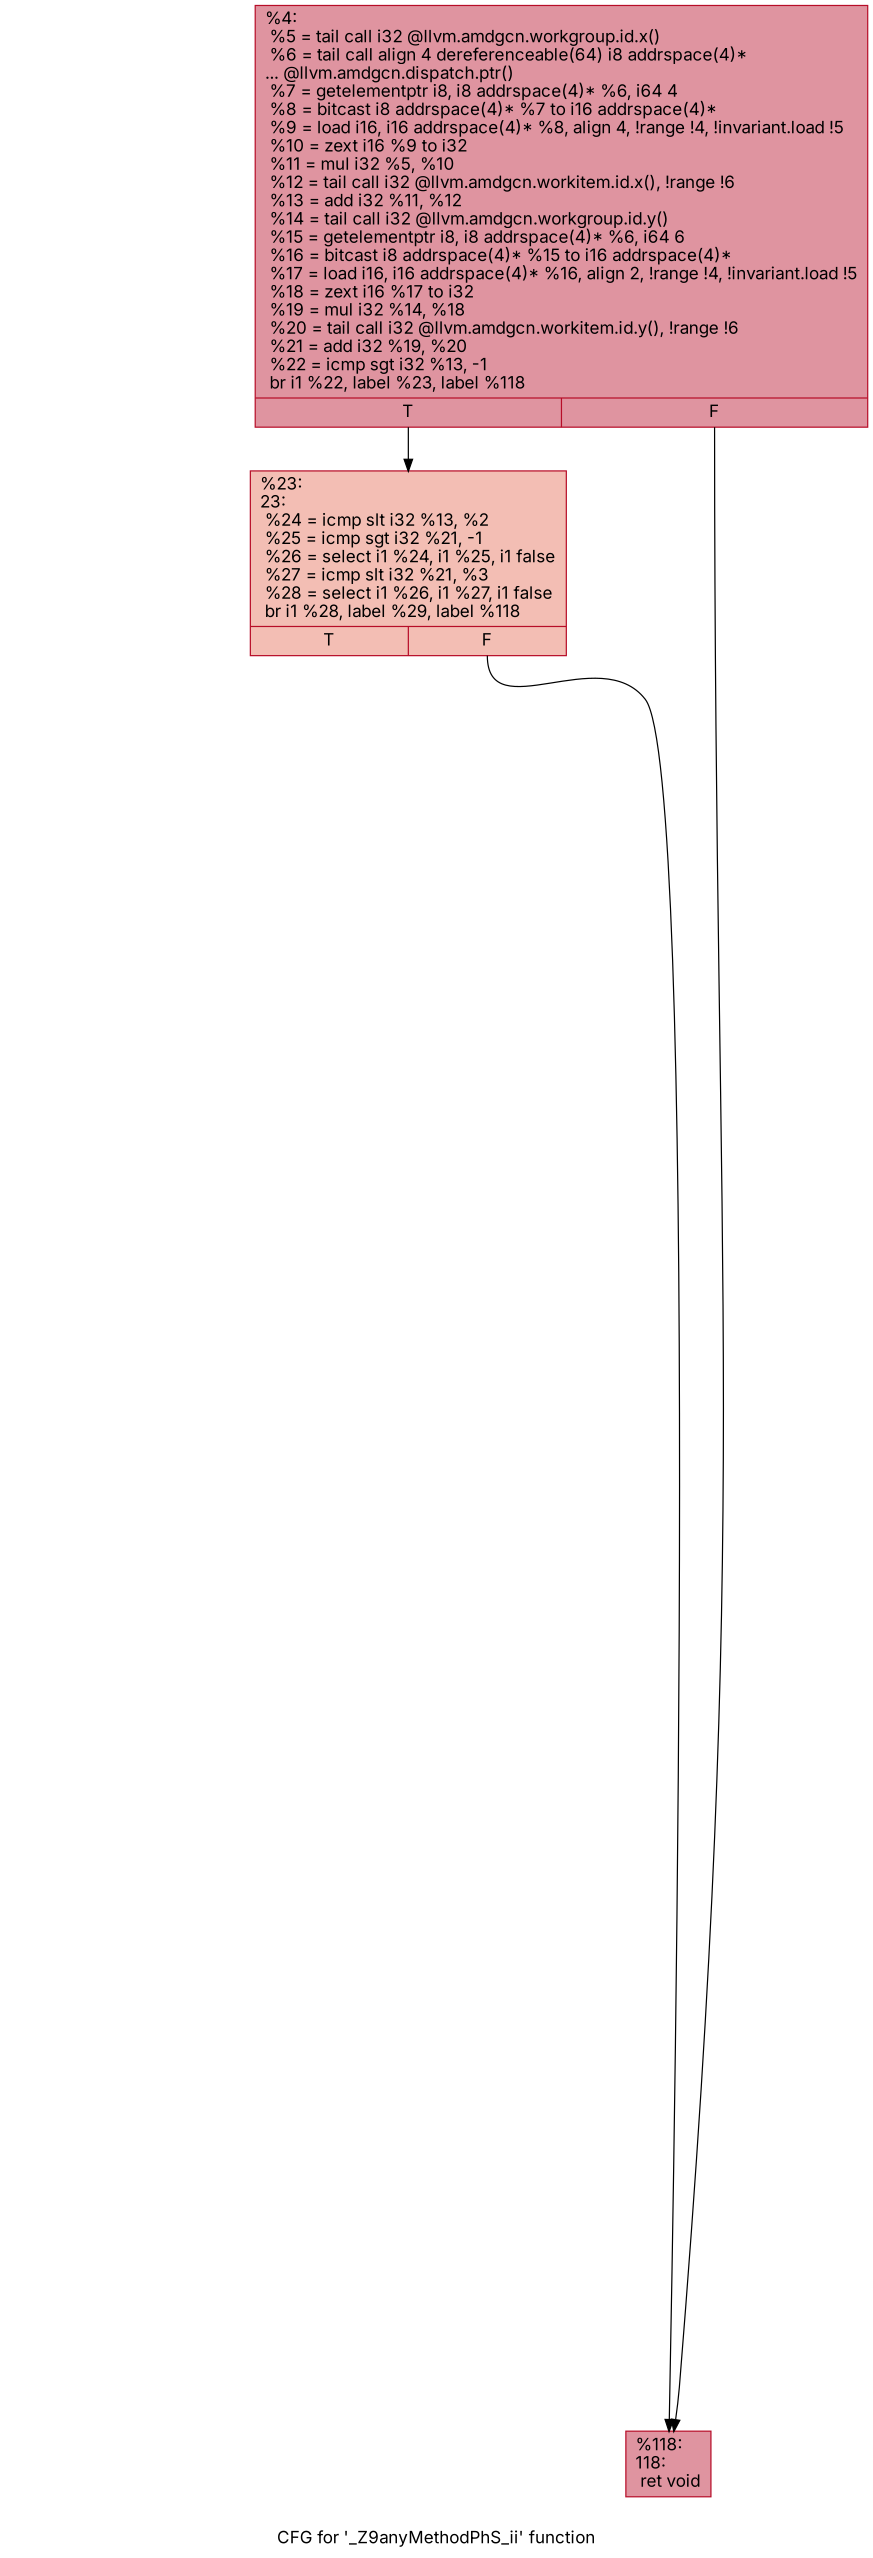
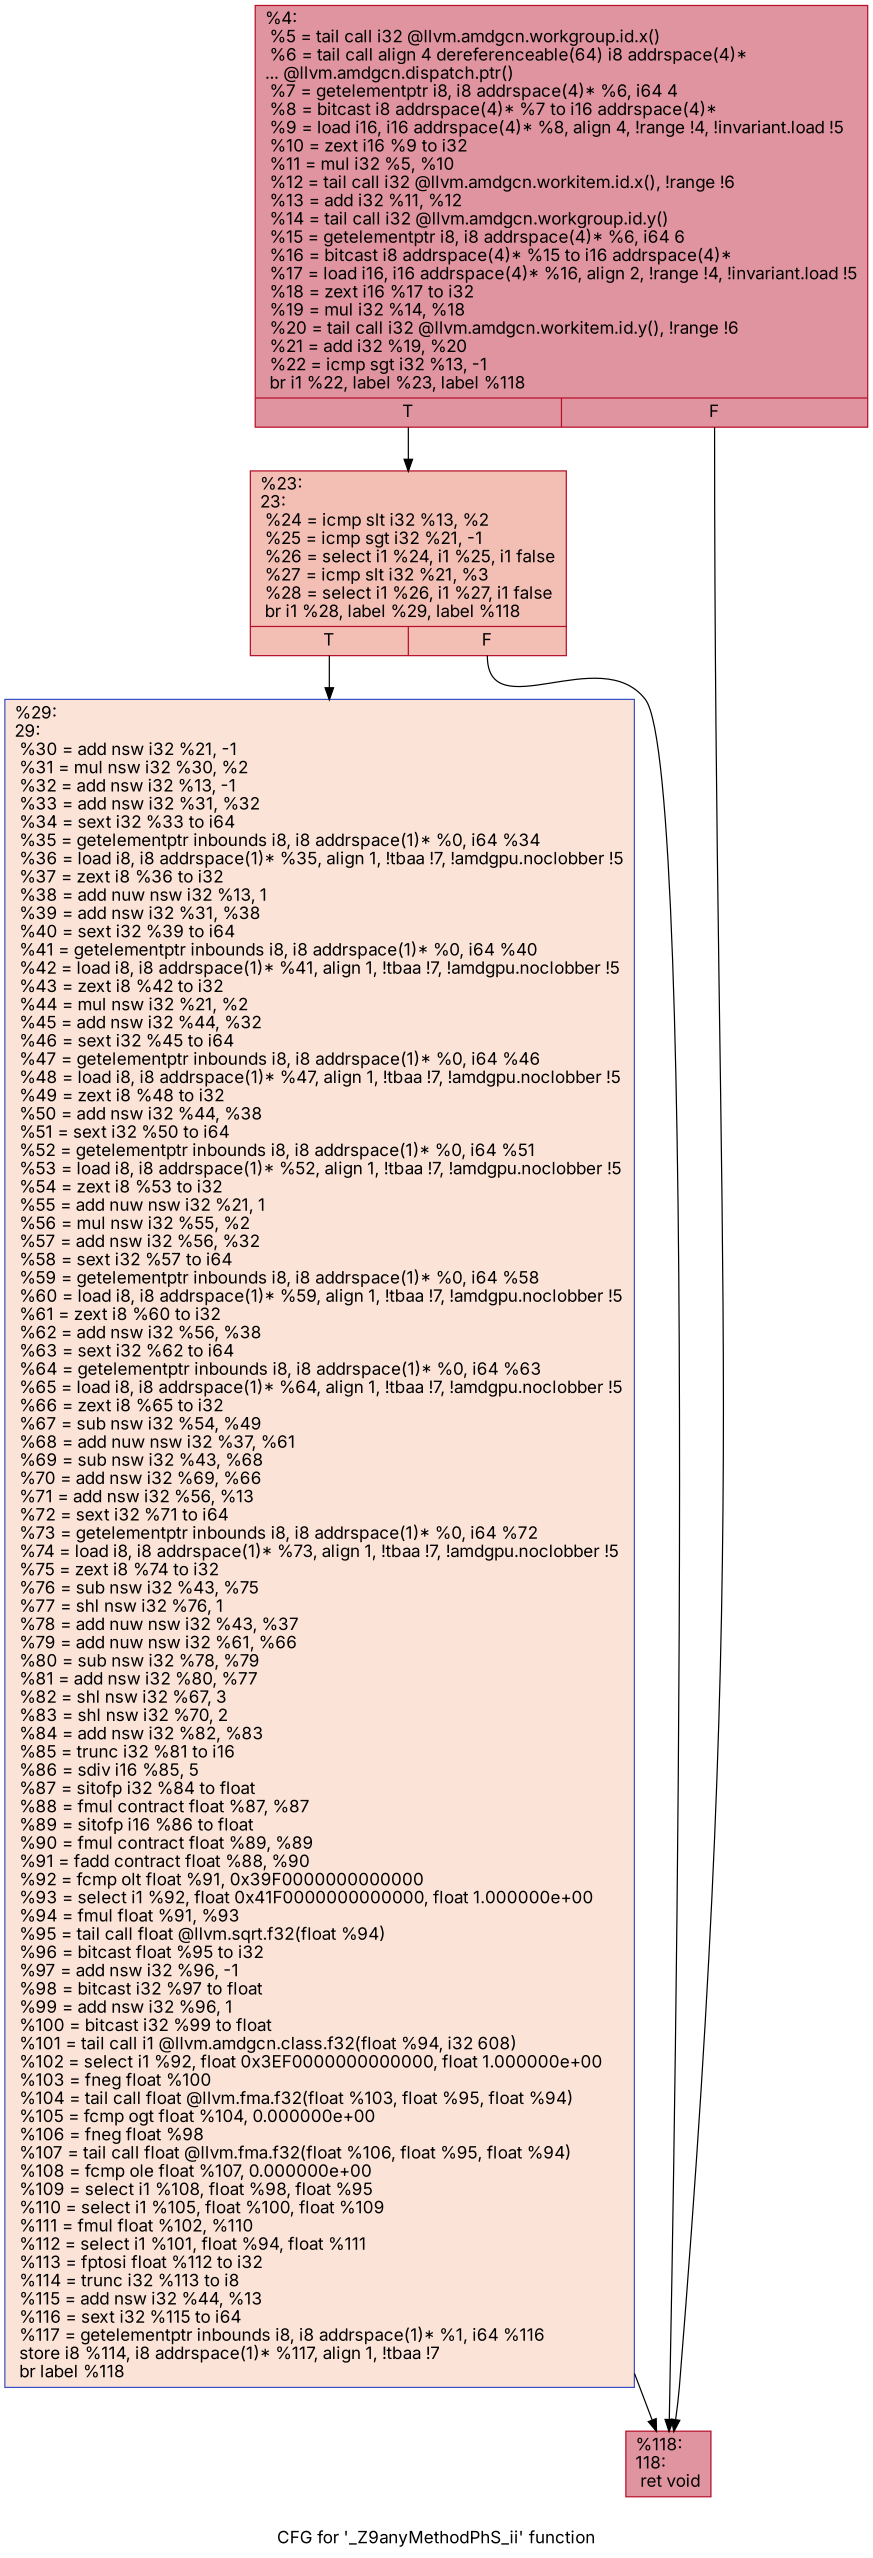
node "%29:": added
